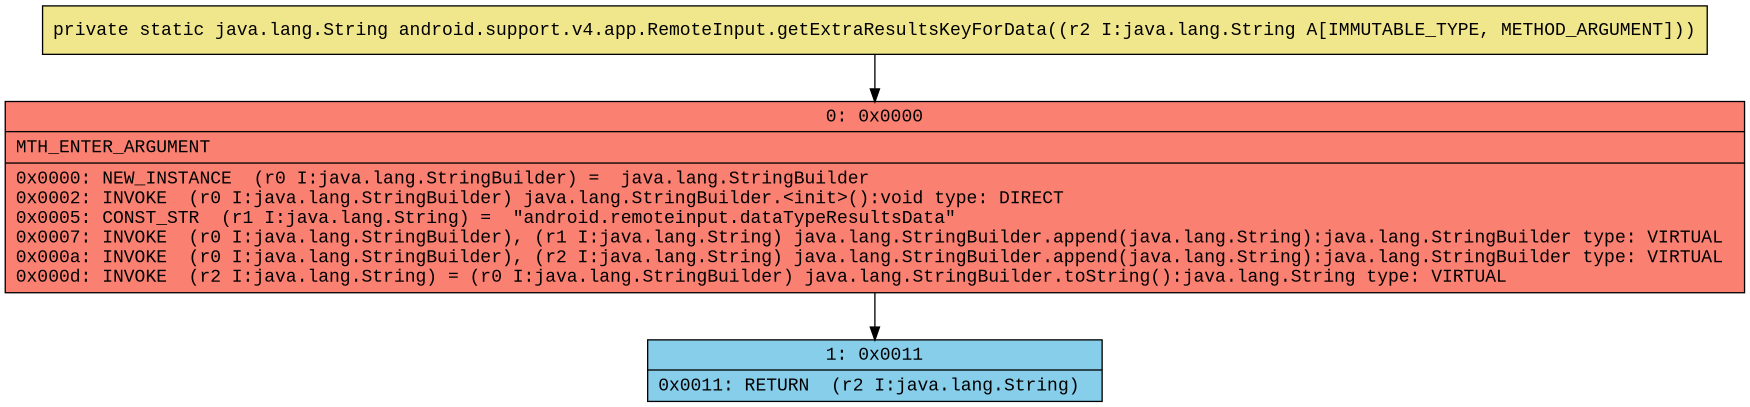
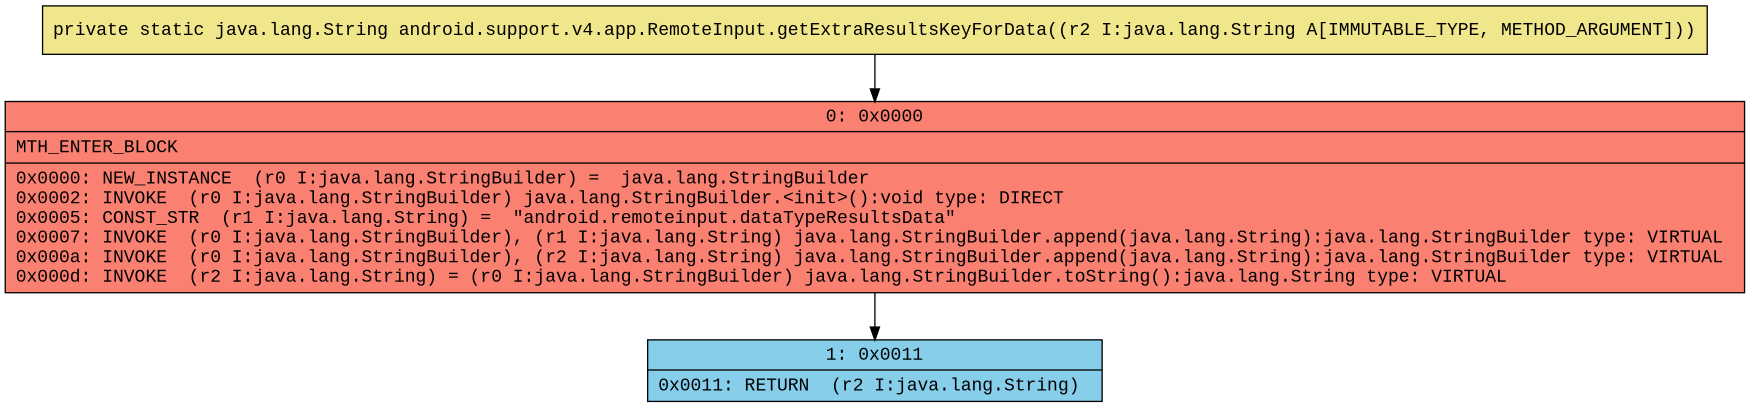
node "0: 0x0000": text "MTH_ENTER_ARGUMENT" -> "MTH_ENTER_BLOCK"
